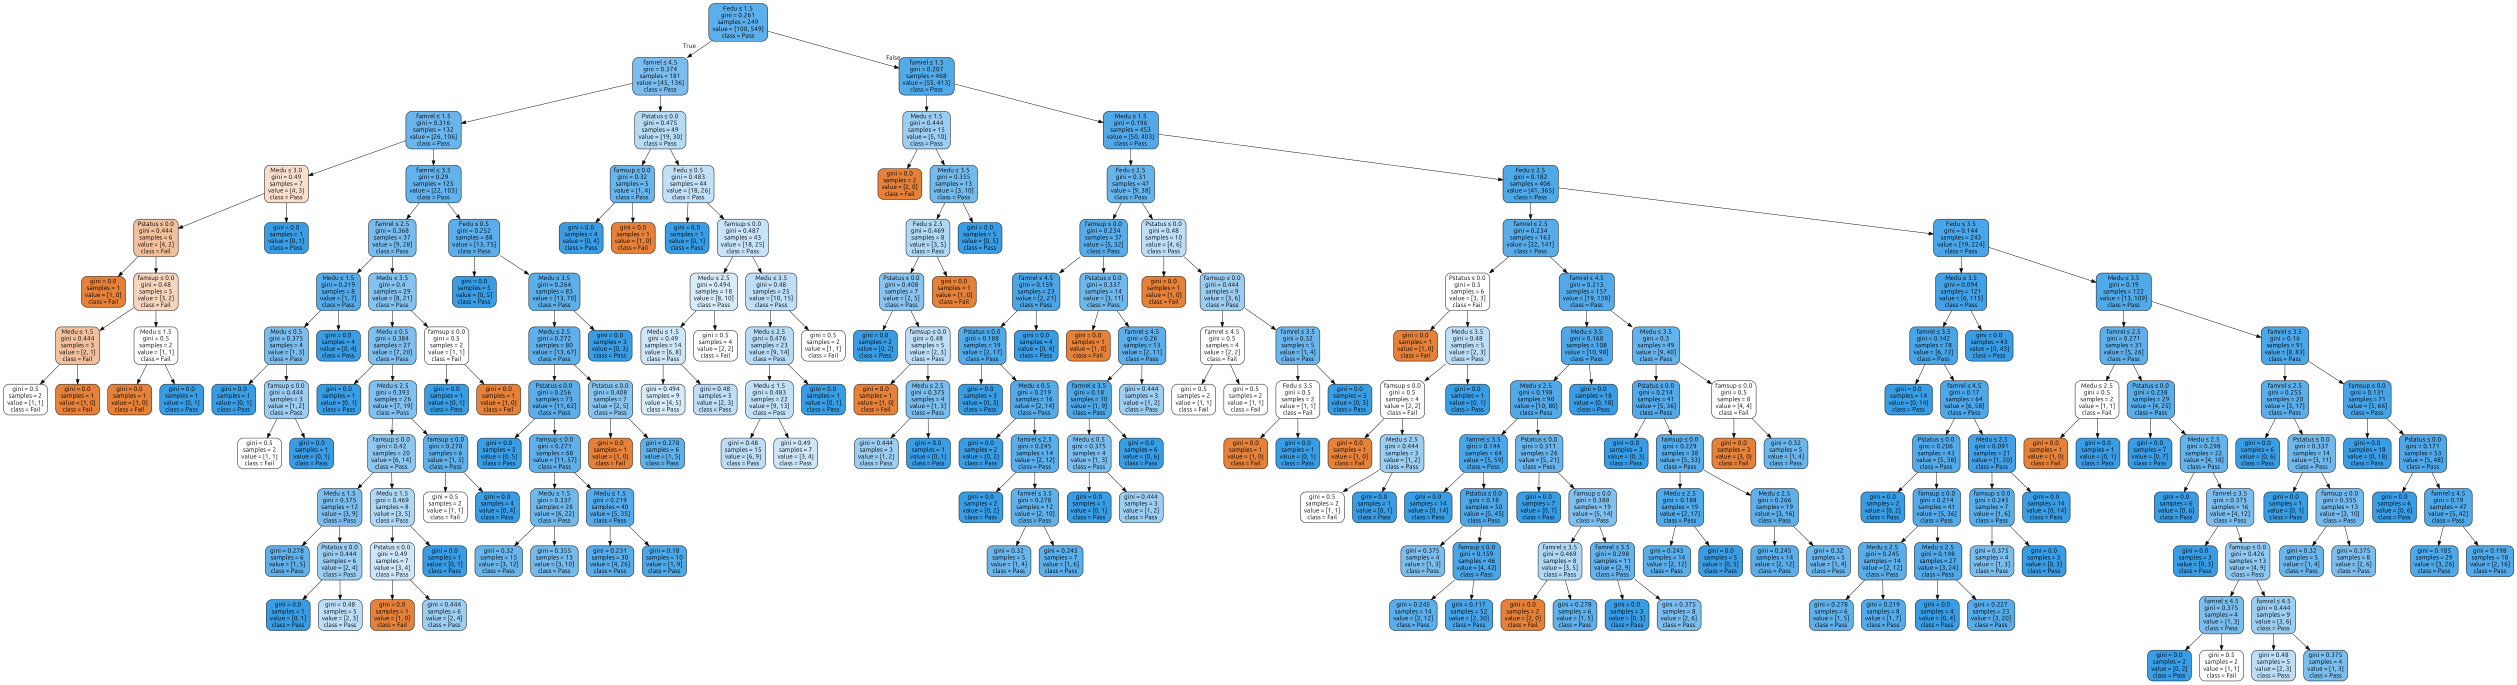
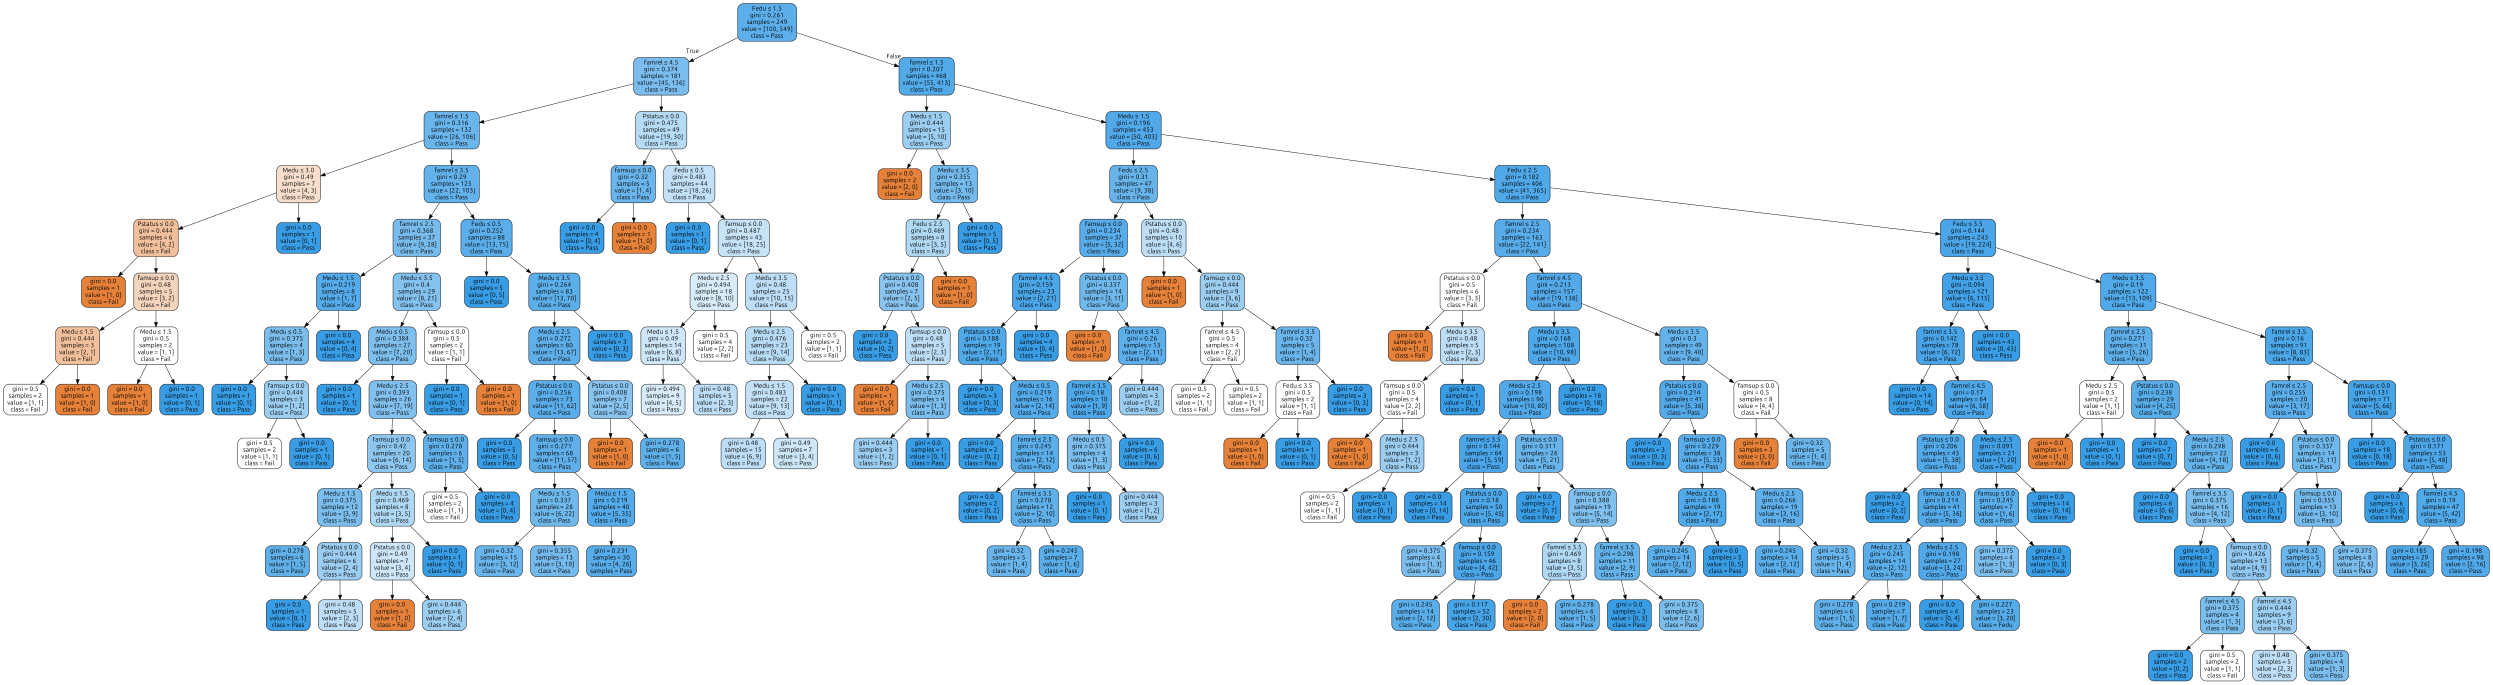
node "gini = 0.198": text "samples = 18" -> "samples = 98"
node "gini = 0.18": removed
node "gini = 0.231": text "class = Pass" -> "samples = Pass"
node "gini = 0.219": text "samples = 8" -> "samples = 7"
node "gini = 0.227": text "class = Pass" -> "class = Fedu"
